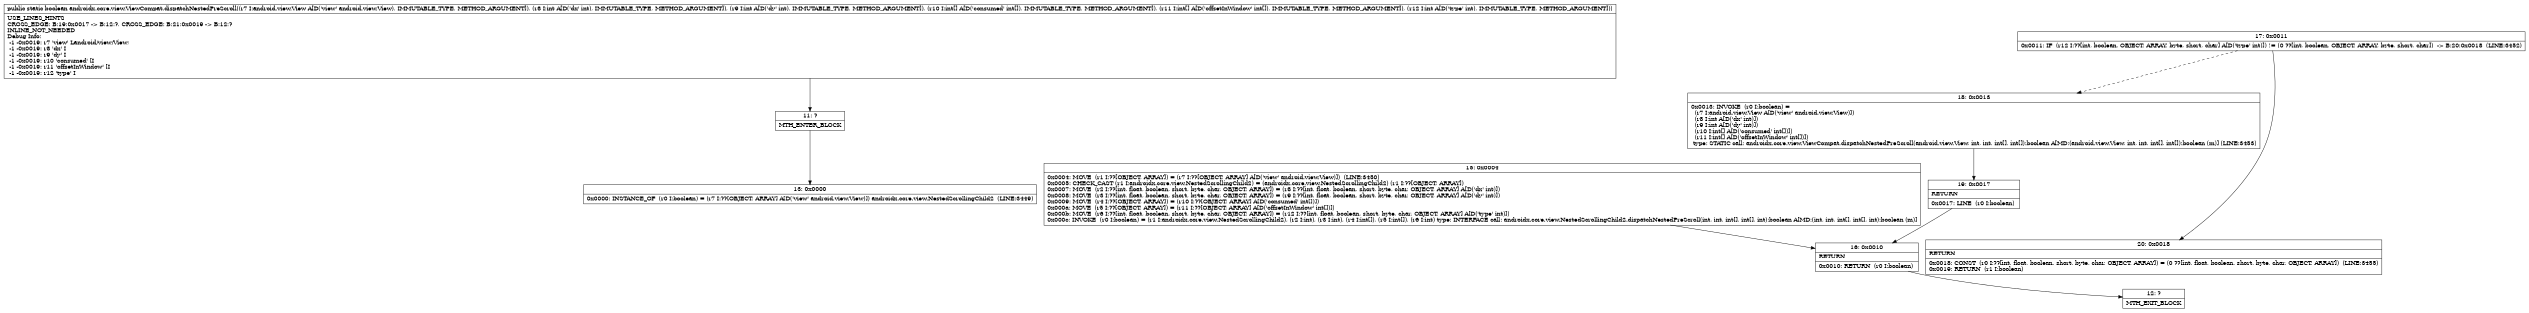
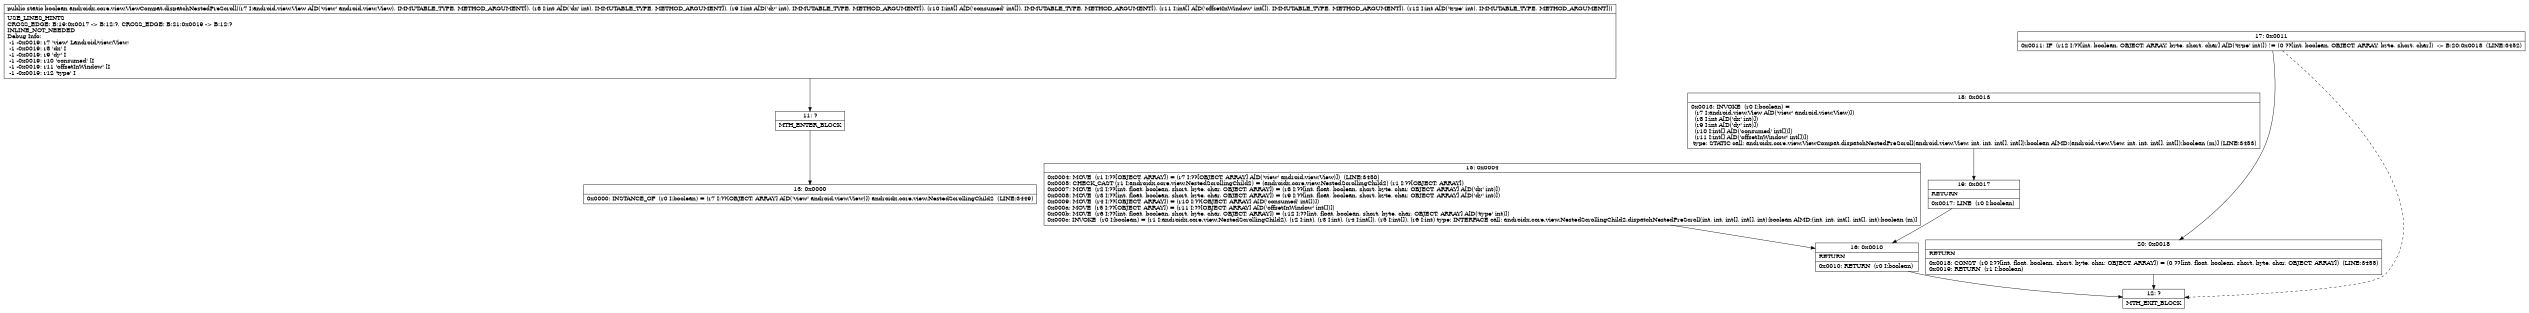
edge "17: 0x0011" -> "18: 0x0013": now "17: 0x0011" -> "12: ?"
edge "20: 0x0018" -> "12: ?": added
